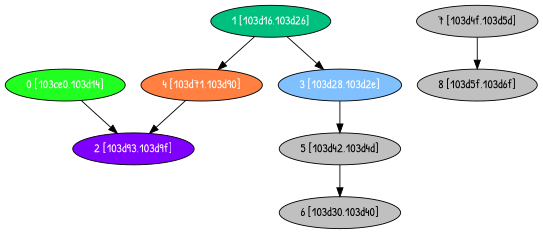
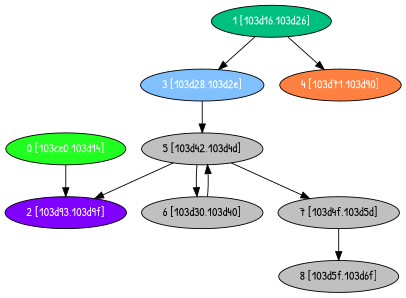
edge "4 [103d71,103d90]" -> "2 [103d93,103d9f]": now "5 [103d42,103d4d]" -> "2 [103d93,103d9f]"
edge "5 [103d42,103d4d]" -> "7 [103d4f,103d5d]": added
edge "6 [103d30,103d40]" -> "5 [103d42,103d4d]": added
